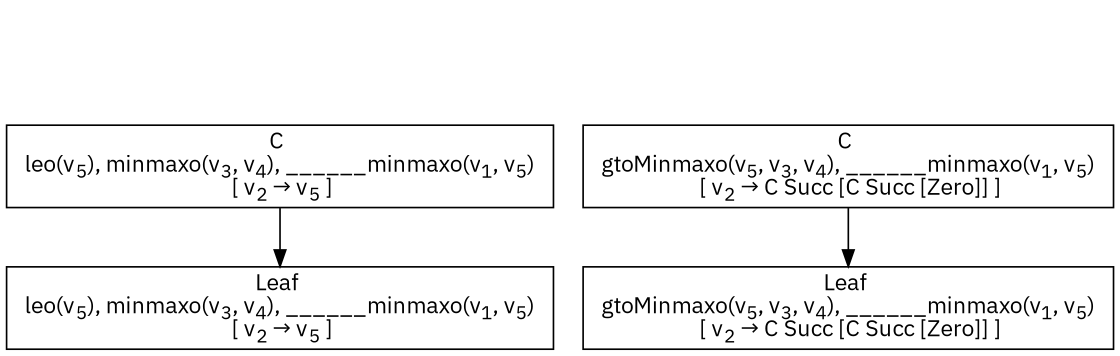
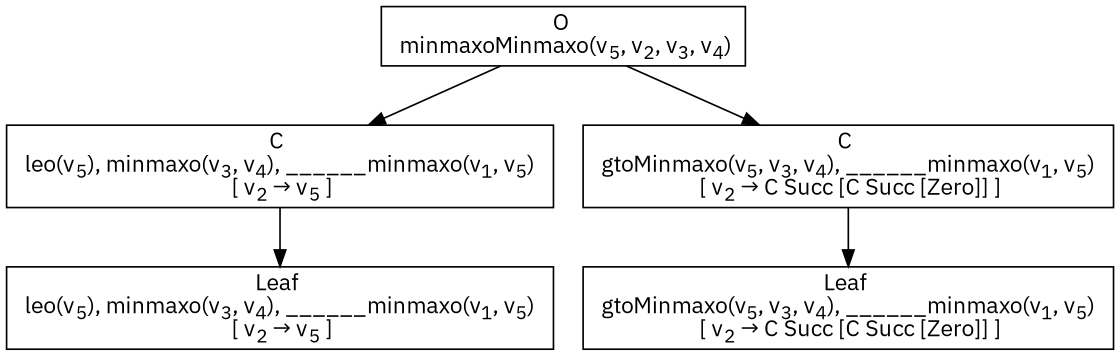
node "O": added
